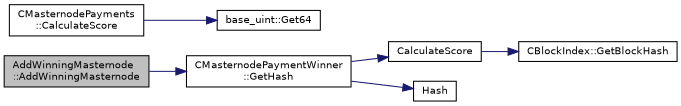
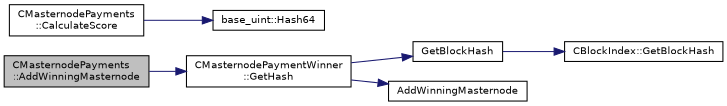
node "base_uint::Get64": label "base_uint::Get64" -> "base_uint::Hash64"
node "CalculateScore": label "CalculateScore" -> "GetBlockHash"
node "AddWinningMasternode ::AddWinningMasternode": label "AddWinningMasternode ::AddWinningMasternode" -> "CMasternodePayments ::AddWinningMasternode"
node "Hash": label "Hash" -> "AddWinningMasternode"
